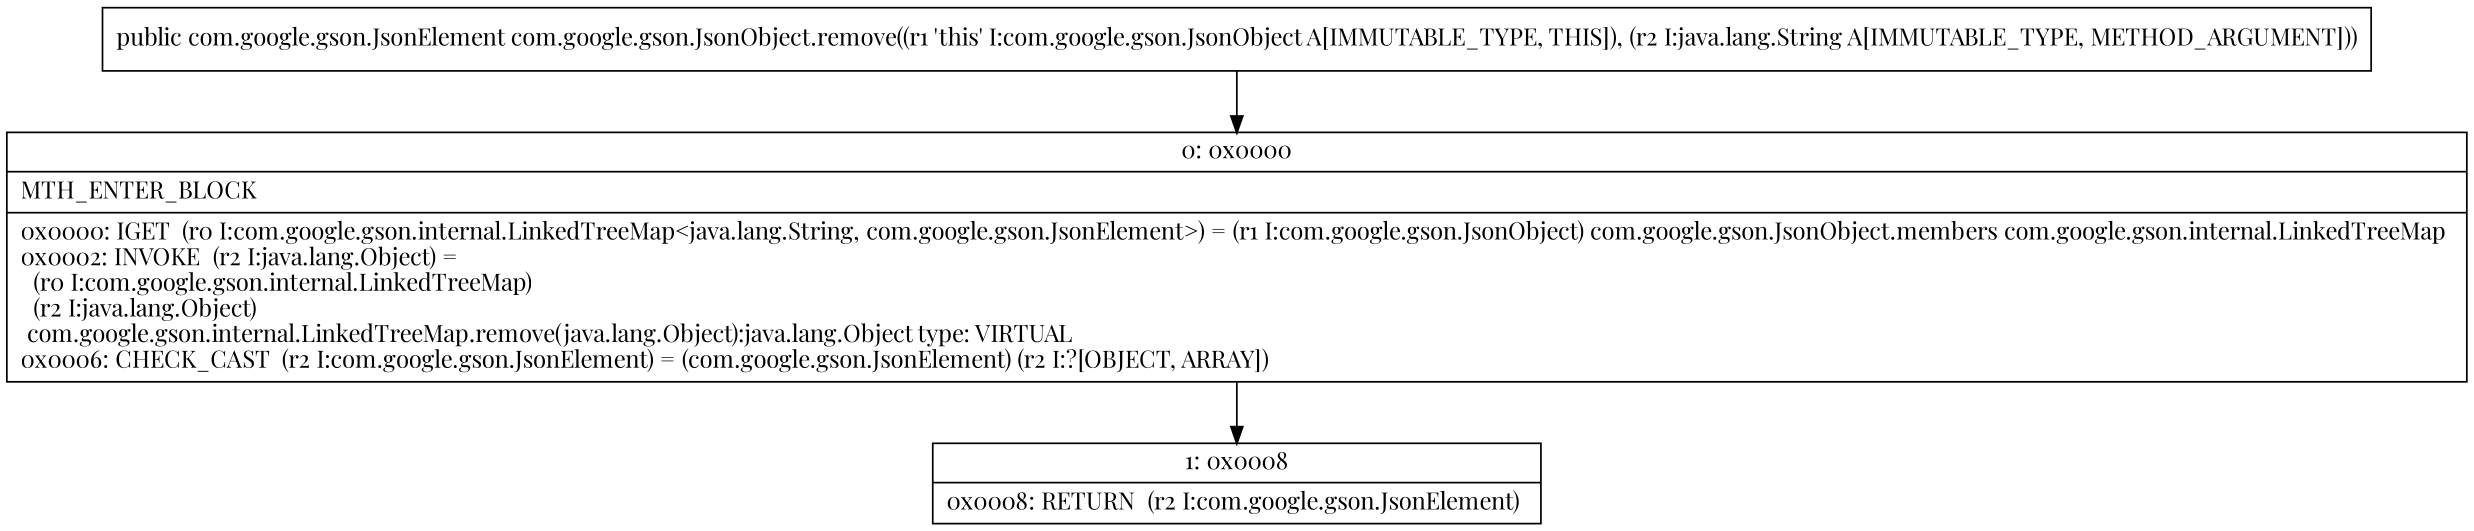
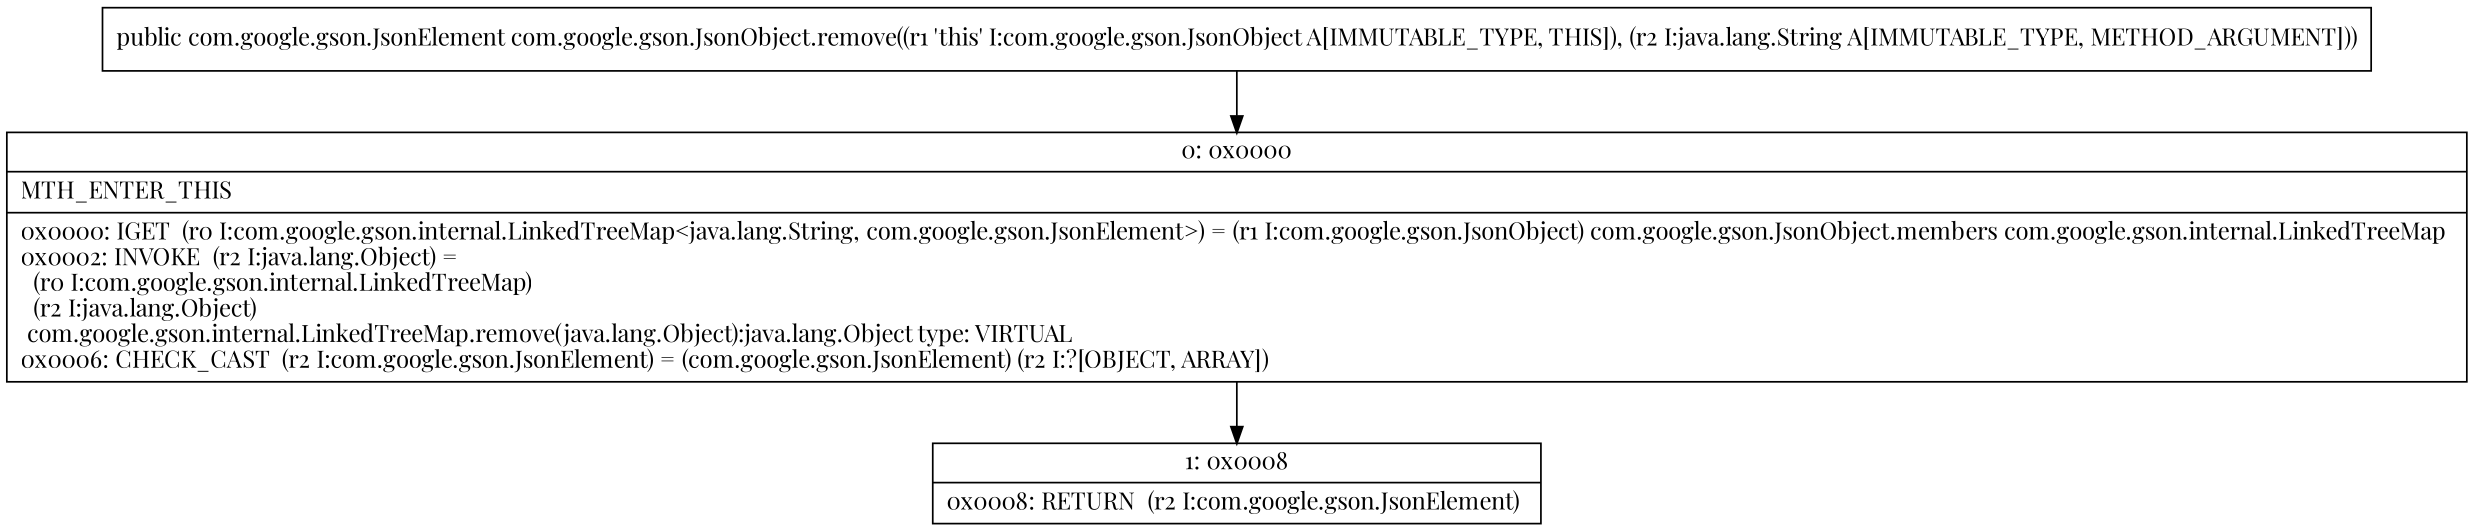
node "0: 0x0000": text "MTH_ENTER_BLOCK" -> "MTH_ENTER_THIS"
